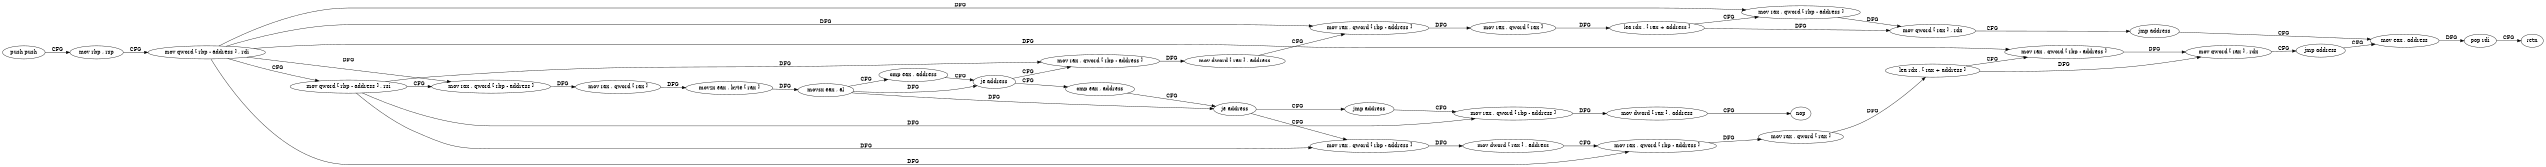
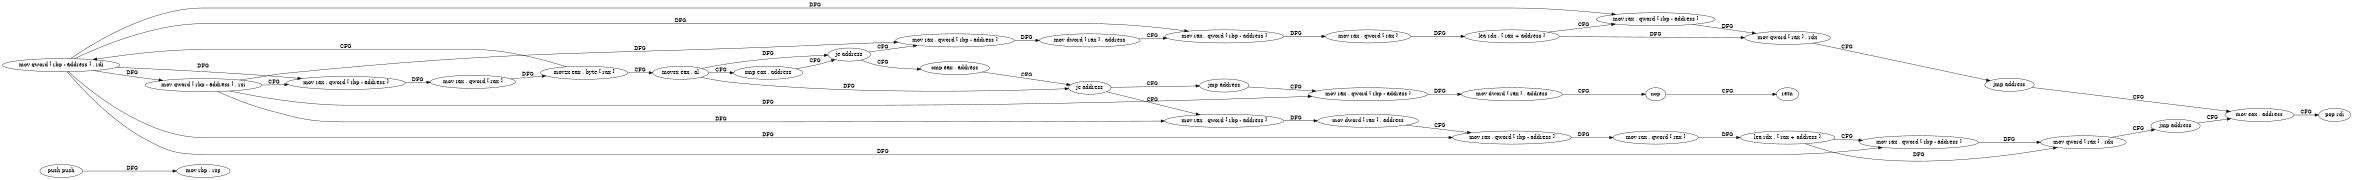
edge "mov eax , address" -> "pop rdi": label "DFG" -> "CFG"
edge "pop rdi" -> "retn": now "nop" -> "retn"
edge "push push" -> "mov rbp , rsp": label "CFG" -> "DFG"
edge "mov rbp , rsp" -> "mov qword [ rbp - address ] , rdi": now "movzx eax , byte [ rax ]" -> "mov qword [ rbp - address ] , rdi"
edge "mov qword [ rbp - address ] , rdi" -> "mov qword [ rbp - address ] , rsi": label "CFG" -> "DFG"
edge "movzx eax , byte [ rax ]" -> "movsx eax , al": label "DFG" -> "CFG"
